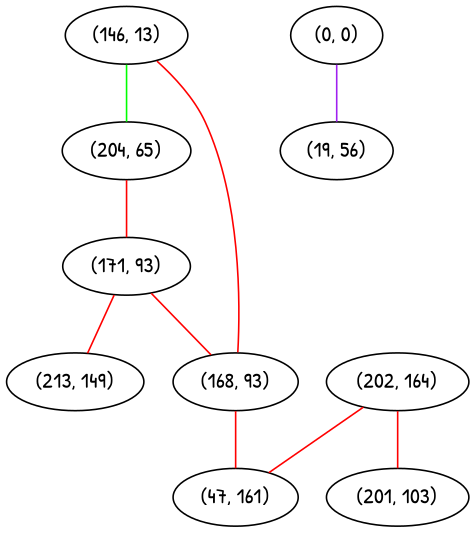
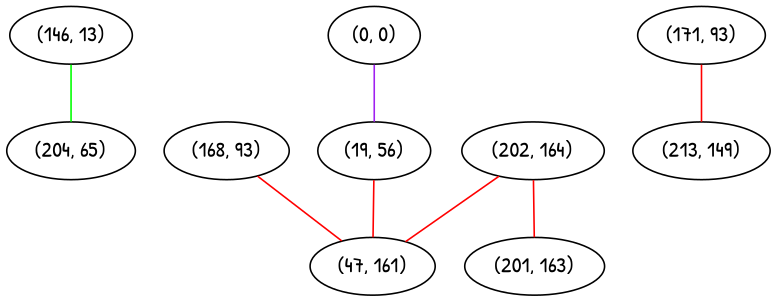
edge "(146, 13)" -- "(168, 93)": removed
edge "(204, 65)" -- "(171, 93)": removed
edge "(19, 56)" -- "(47, 161)": added
edge "(171, 93)" -- "(168, 93)": removed
node "(201, 103)": label "(201, 103)" -> "(201, 163)"
